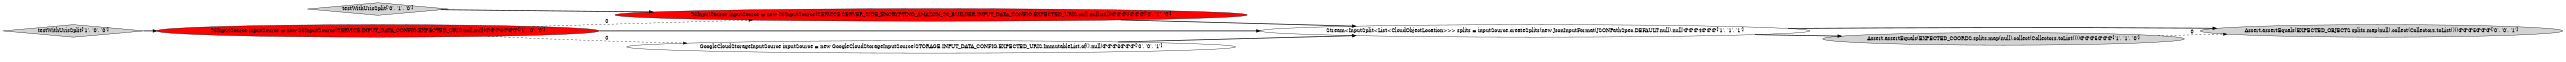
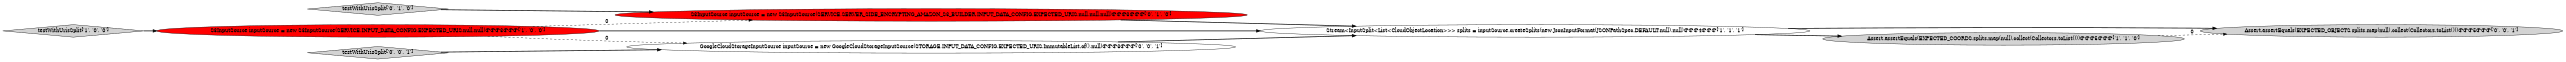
node "testWithUrisSplit['0', '0', '1']": added
